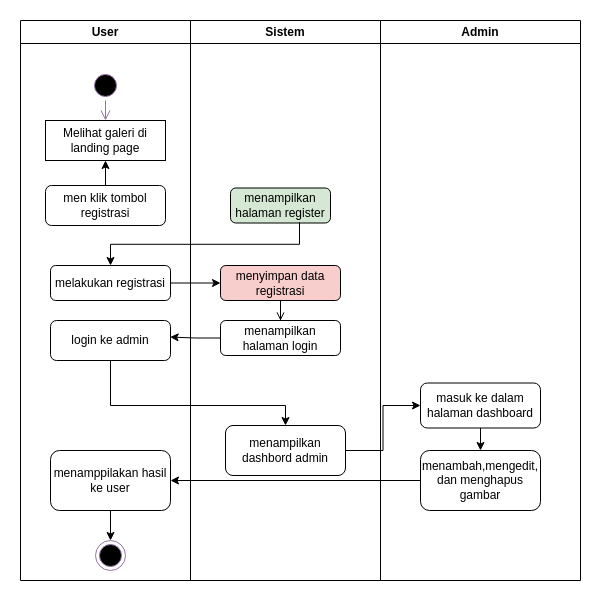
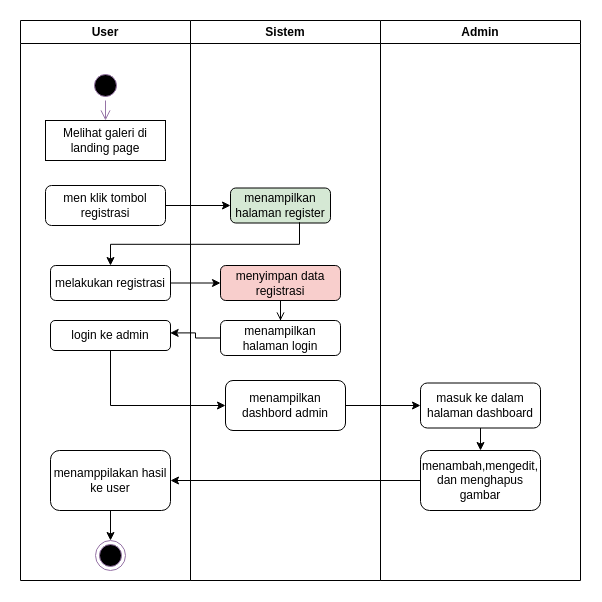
edge "men klik tombol registrasi" -> "Melihat galeri di landing page": now "men klik tombol registrasi" -> "menampilkan halaman register"
node "login ke admin": size 120x40 -> 120x30
node "menampilkan dashbord admin": moved (286, 451) -> (286, 406)
